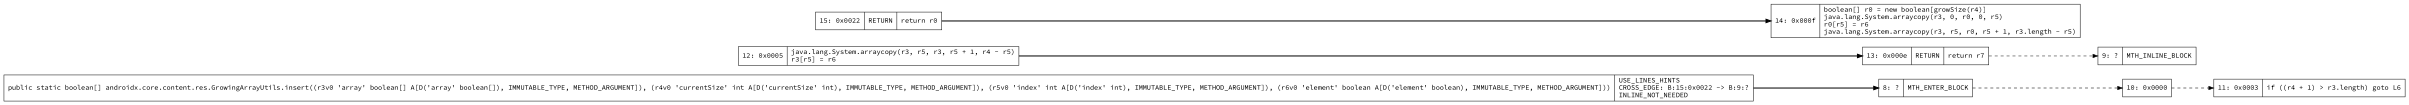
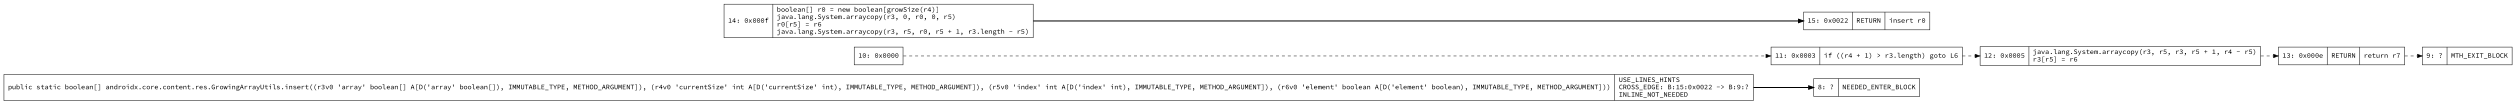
node "15: 0x0022": text "return r0" -> "insert r0"
edge "15: 0x0022" -> "14: 0x000f": reversed
edge "12: 0x0005" -> "13: 0x000e": style bold -> dashed
edge "11: 0x0003" -> "12: 0x0005": added
node "9: ?": text "MTH_INLINE_BLOCK" -> "MTH_EXIT_BLOCK"
node "8: ?": text "MTH_ENTER_BLOCK" -> "NEEDED_ENTER_BLOCK"
edge "8: ?" -> "10: 0x0000": removed
